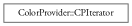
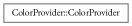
node "ColorProvider::CPIterator": label "ColorProvider::CPIterator" -> "ColorProvider::ColorProvider"
